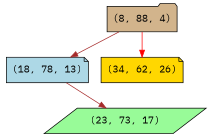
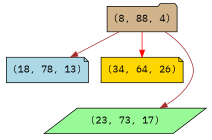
node "(34, 62, 26)": label "(34, 62, 26)" -> "(34, 64, 26)"
edge "(18, 78, 13)" -> "(23, 73, 17)": now "(8, 88, 4)" -> "(23, 73, 17)"
